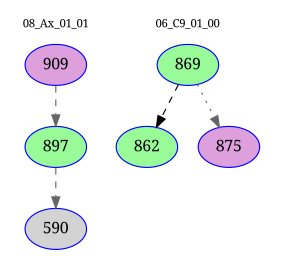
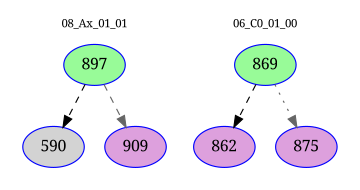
cluster "06_C9_01_00": label "06_C9_01_00" -> "06_C0_01_00"
edge "909" -> "897": reversed
node "862": fillcolor palegreen -> plum
edge "897" -> "590": color gray40 -> black
